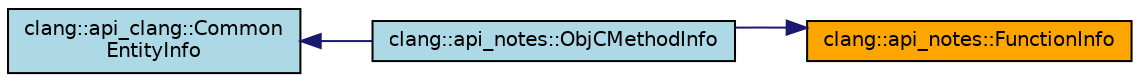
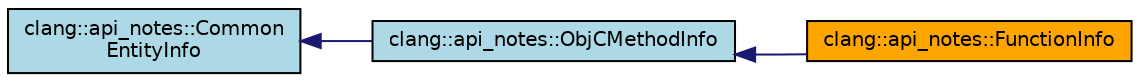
edge "clang::api_notes::ObjCMethodInfo" -> "clang::api_notes::FunctionInfo": reversed
node "clang::api_clang::Common EntityInfo": label "clang::api_clang::Common EntityInfo" -> "clang::api_notes::Common EntityInfo"
